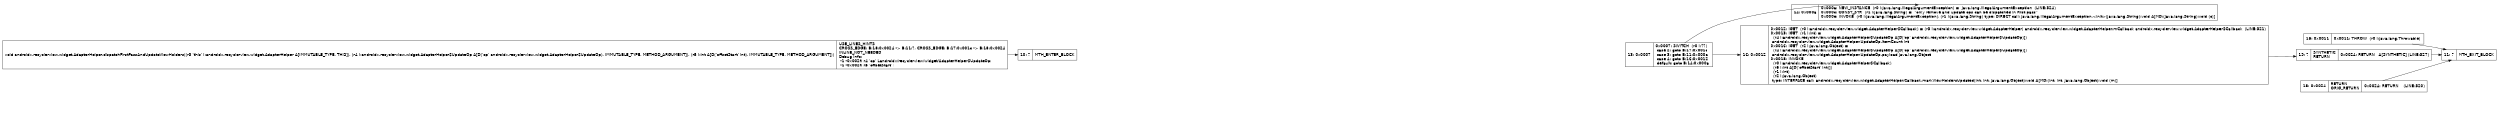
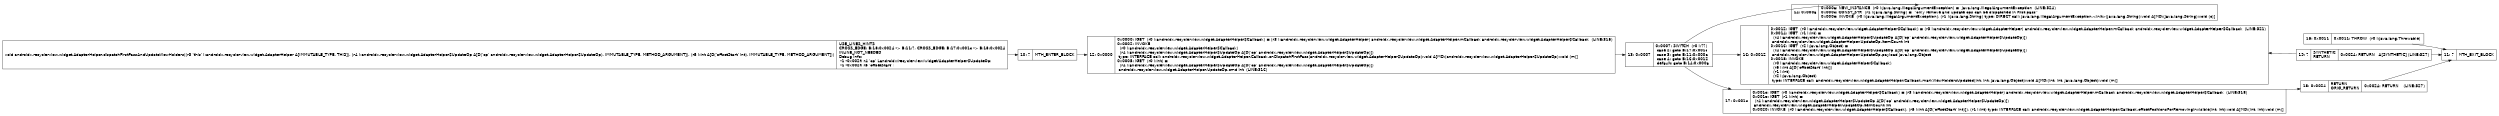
node "16: 0x0012": text "0x0013: IGET  (r1 I:int) =" -> "0x0014: IGET  (r1 I:int) ="
node "12: 0x0000": added
edge "16: 0x0012" -> "19: ?": reversed
node "18: 0x0024": text "0x0024: RETURN    (LINE:320)" -> "0x0024: RETURN    (LINE:327)"
node "17: 0x001c": added
